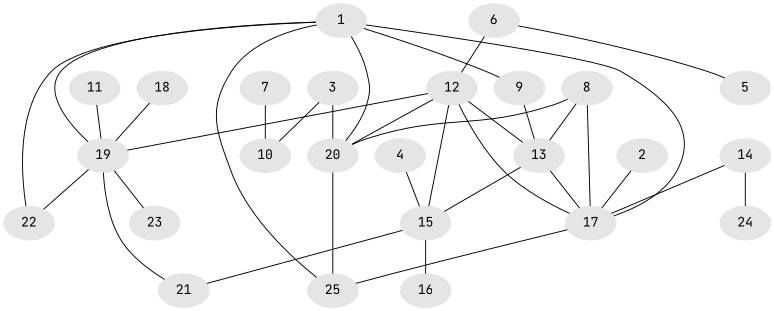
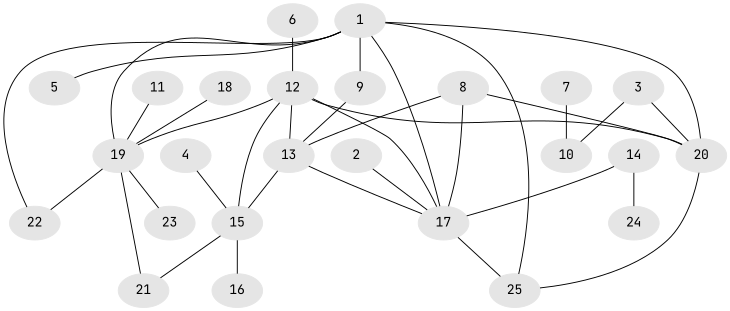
edge "6" -- "5": now "1" -- "5"
